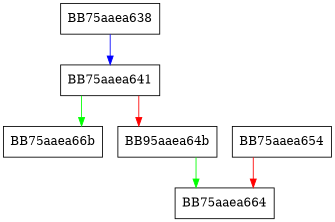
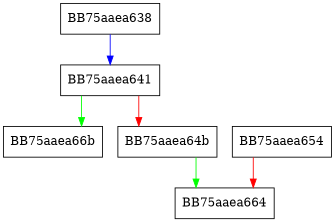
node "BB95aaea64b": label "BB95aaea64b" -> "BB75aaea64b"
